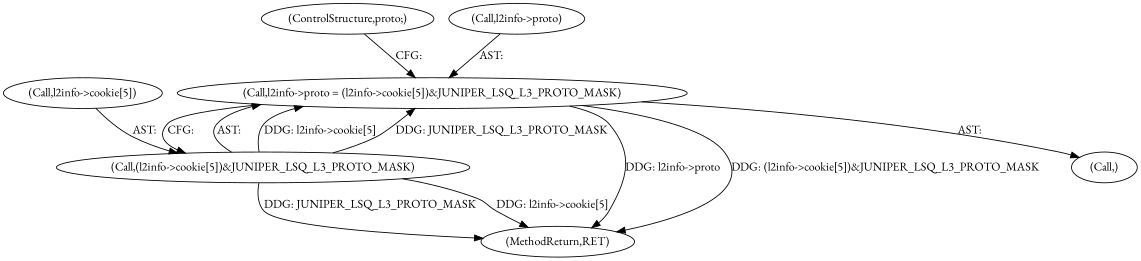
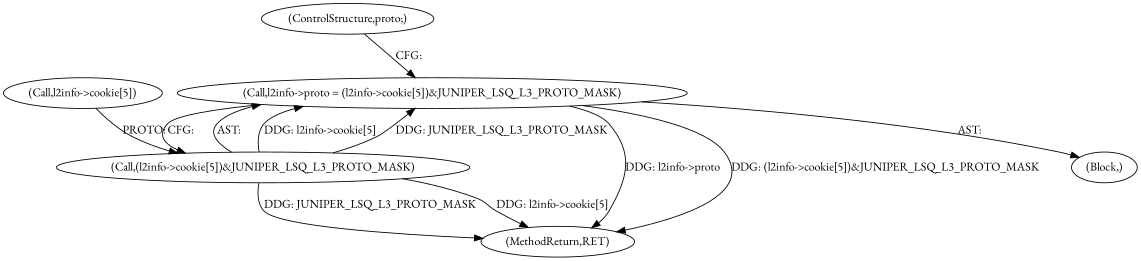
node "(Call,l2info->proto)": removed
edge "(Call,l2info->cookie[5])" -> "(Call,(l2info->cookie[5])&JUNIPER_LSQ_L3_PROTO_MASK)": label "AST: " -> "PROTO: "
node "(Call,)": label "(Call,)" -> "(Block,)"
